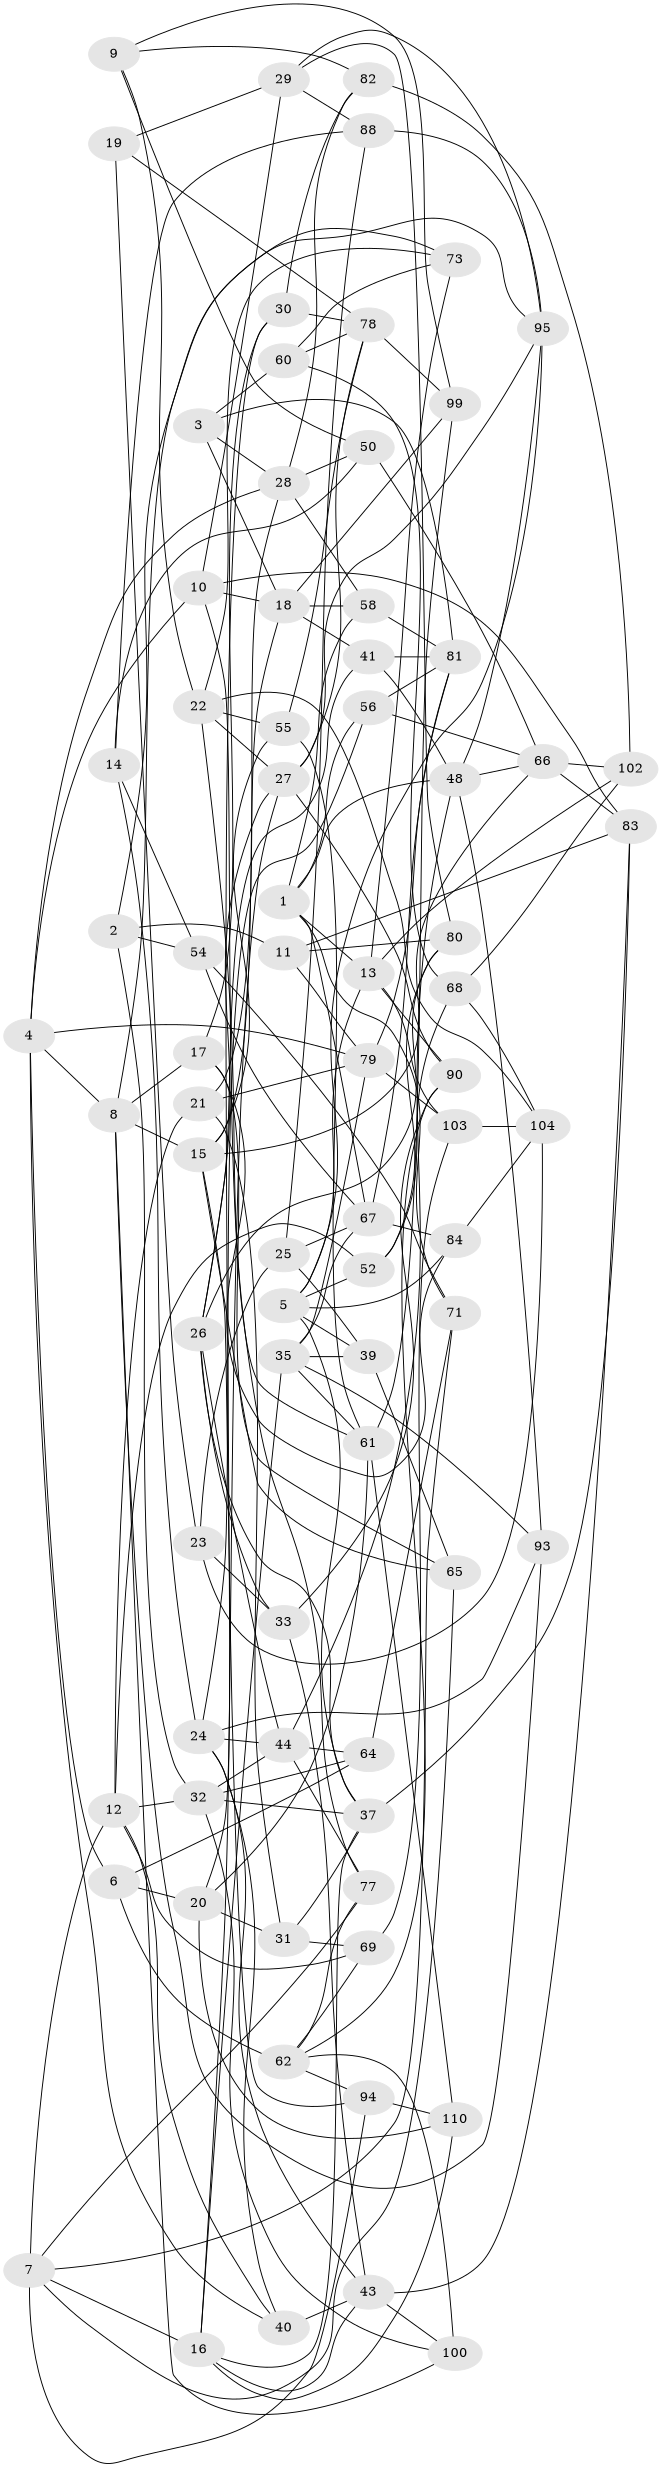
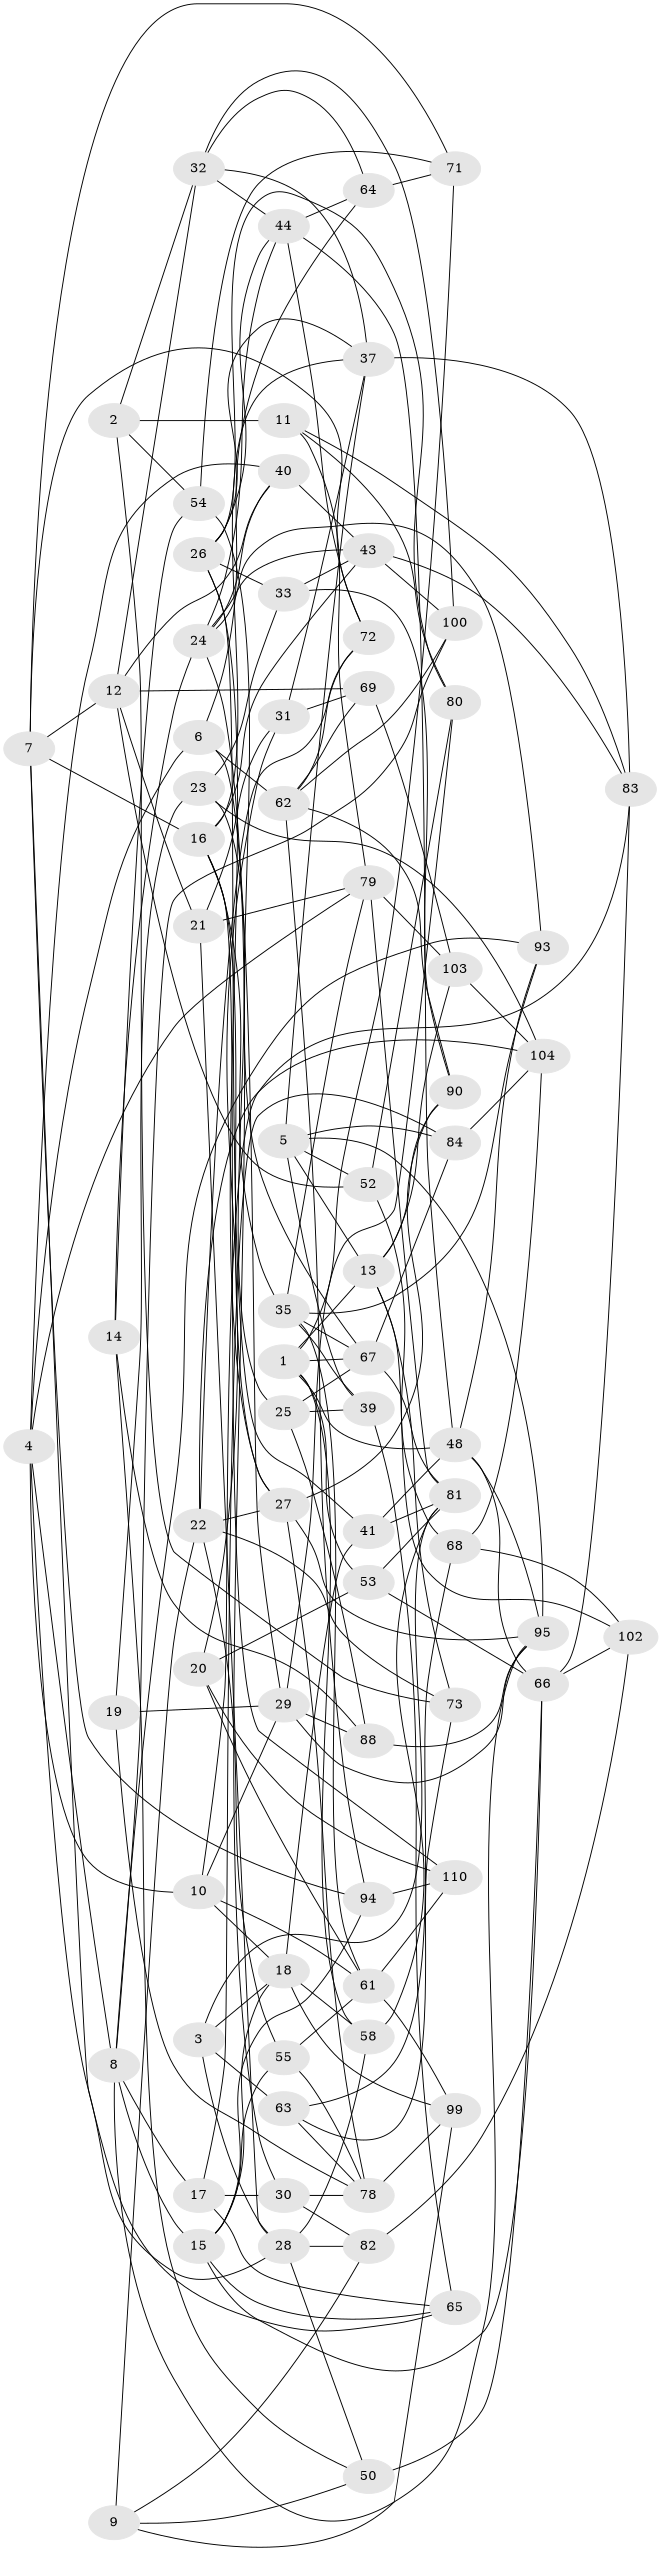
node "60": label "60" -> "63"
node "56": label "56" -> "53"
node "77": label "77" -> "72"
edge "6" -- "20": now "6" -- "29"
